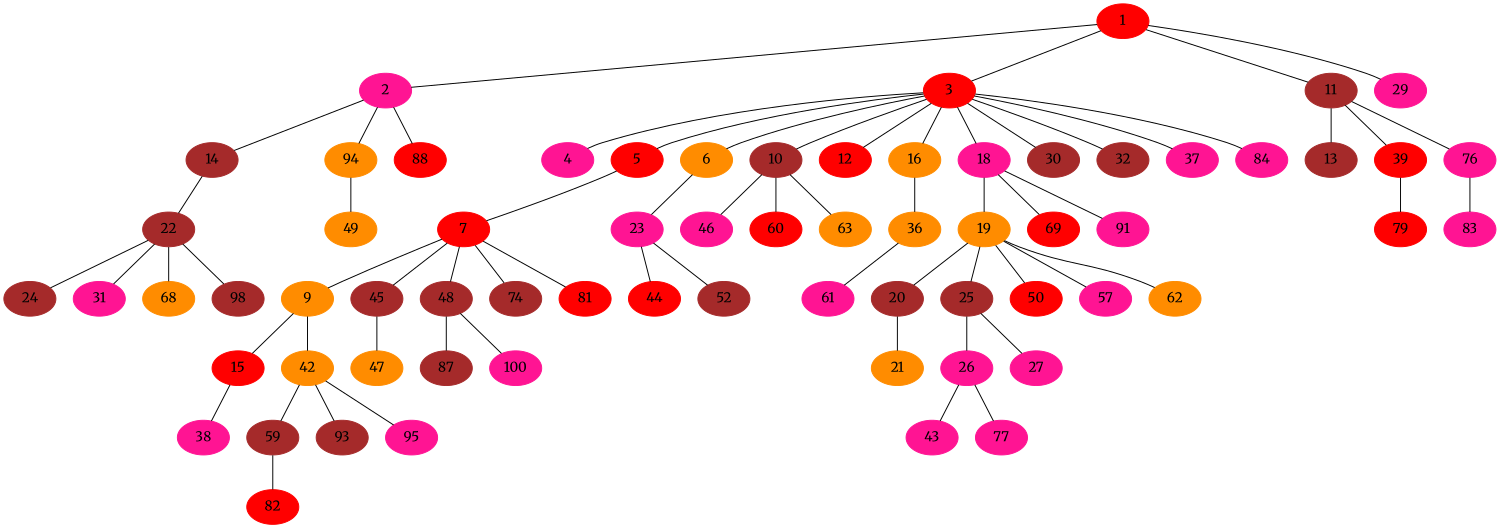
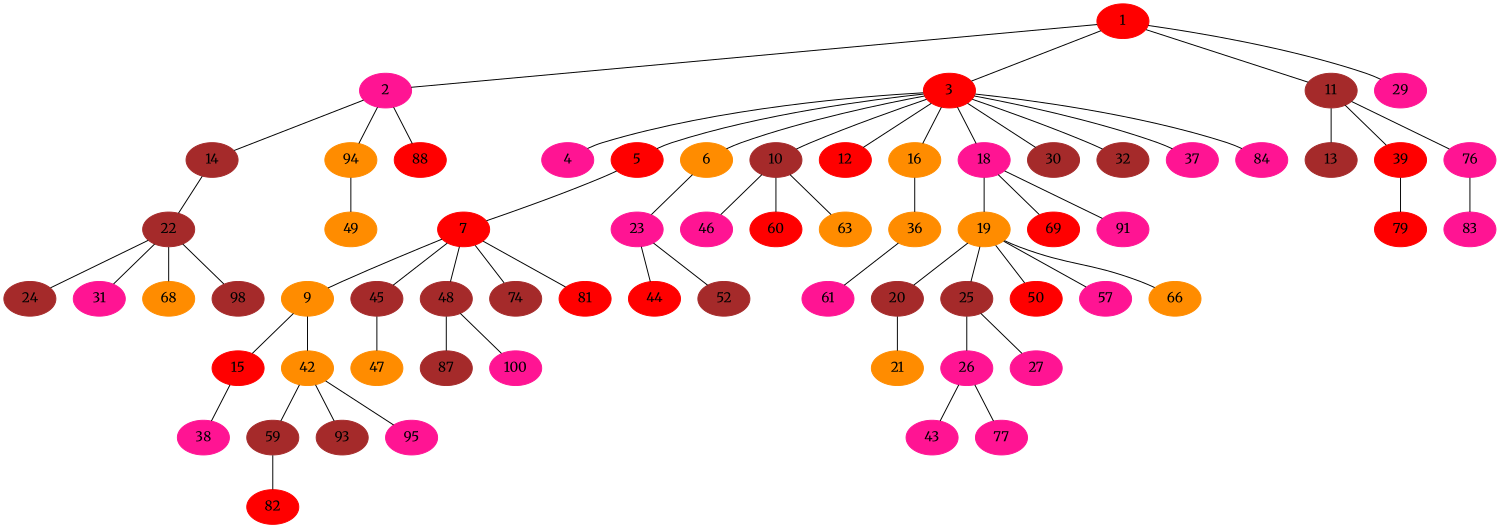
node "62": label "62" -> "66"
